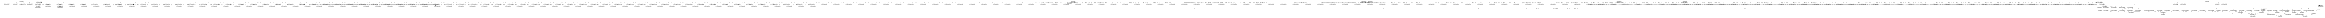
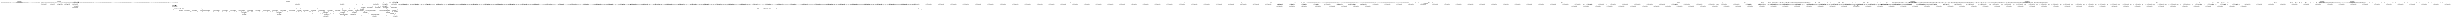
node "10.1.80.1:55494#ServerID_OuterContainerID": removed
node "92_curl#ServerID_ef03aa1de3fe": added
